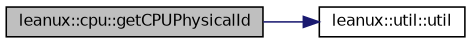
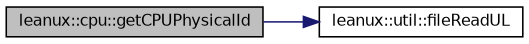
node "leanux::util::util": label "leanux::util::util" -> "leanux::util::fileReadUL"
